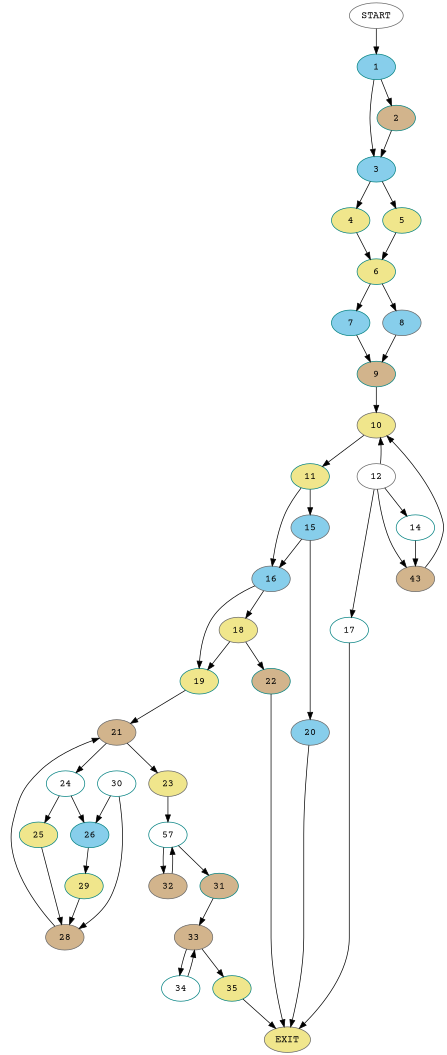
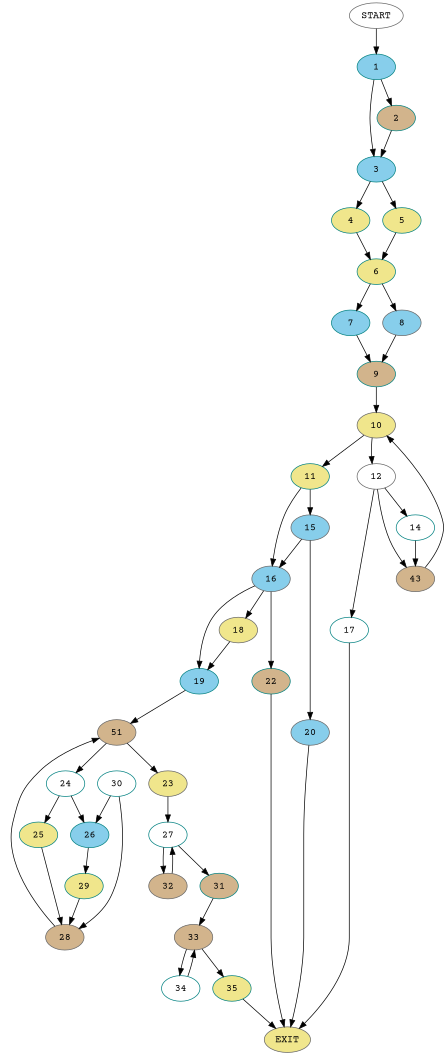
edge "12" -> "10": reversed
edge "18" -> "22": now "16" -> "22"
node "19": fillcolor khaki -> skyblue
node "21": label "21" -> "51"
node "57": label "57" -> "27"
